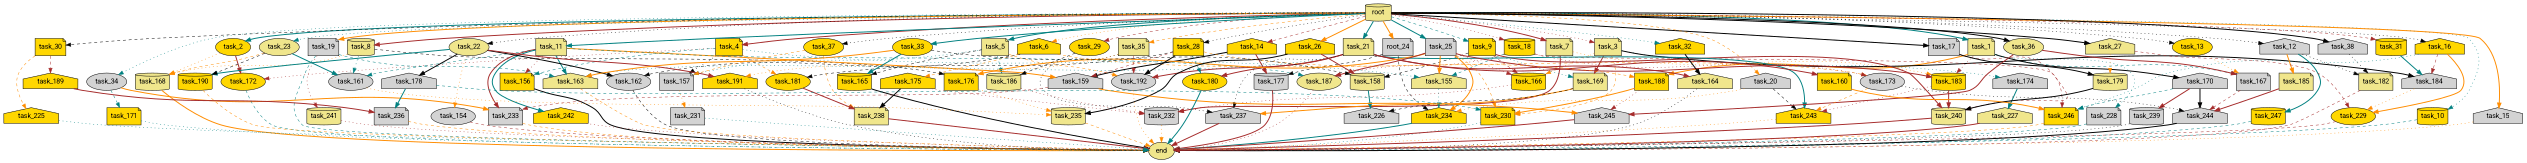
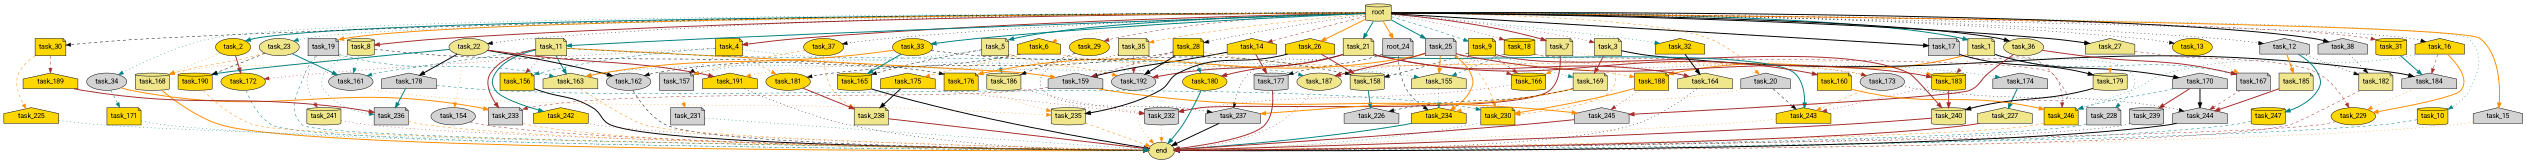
edge "task_8" -> "task_236": added
edge "task_237" -> "end": color brown -> black
